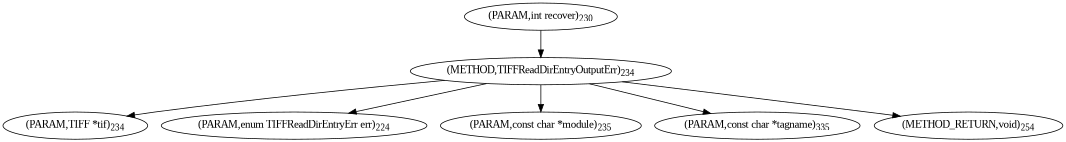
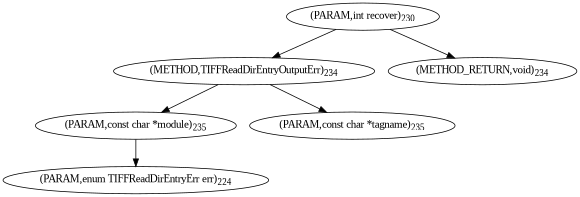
edge "(METHOD,TIFFReadDirEntryOutputErr)" -> "(PARAM,enum TIFFReadDirEntryErr err)": now "(PARAM,const char *module)" -> "(PARAM,enum TIFFReadDirEntryErr err)"
edge "(METHOD,TIFFReadDirEntryOutputErr)" -> "(METHOD_RETURN,void)": now "(PARAM,int recover)" -> "(METHOD_RETURN,void)"
node "(PARAM,const char *tagname)": text "335" -> "235"
node "(METHOD_RETURN,void)": text "254" -> "234"
node "(PARAM,TIFF *tif)": removed
